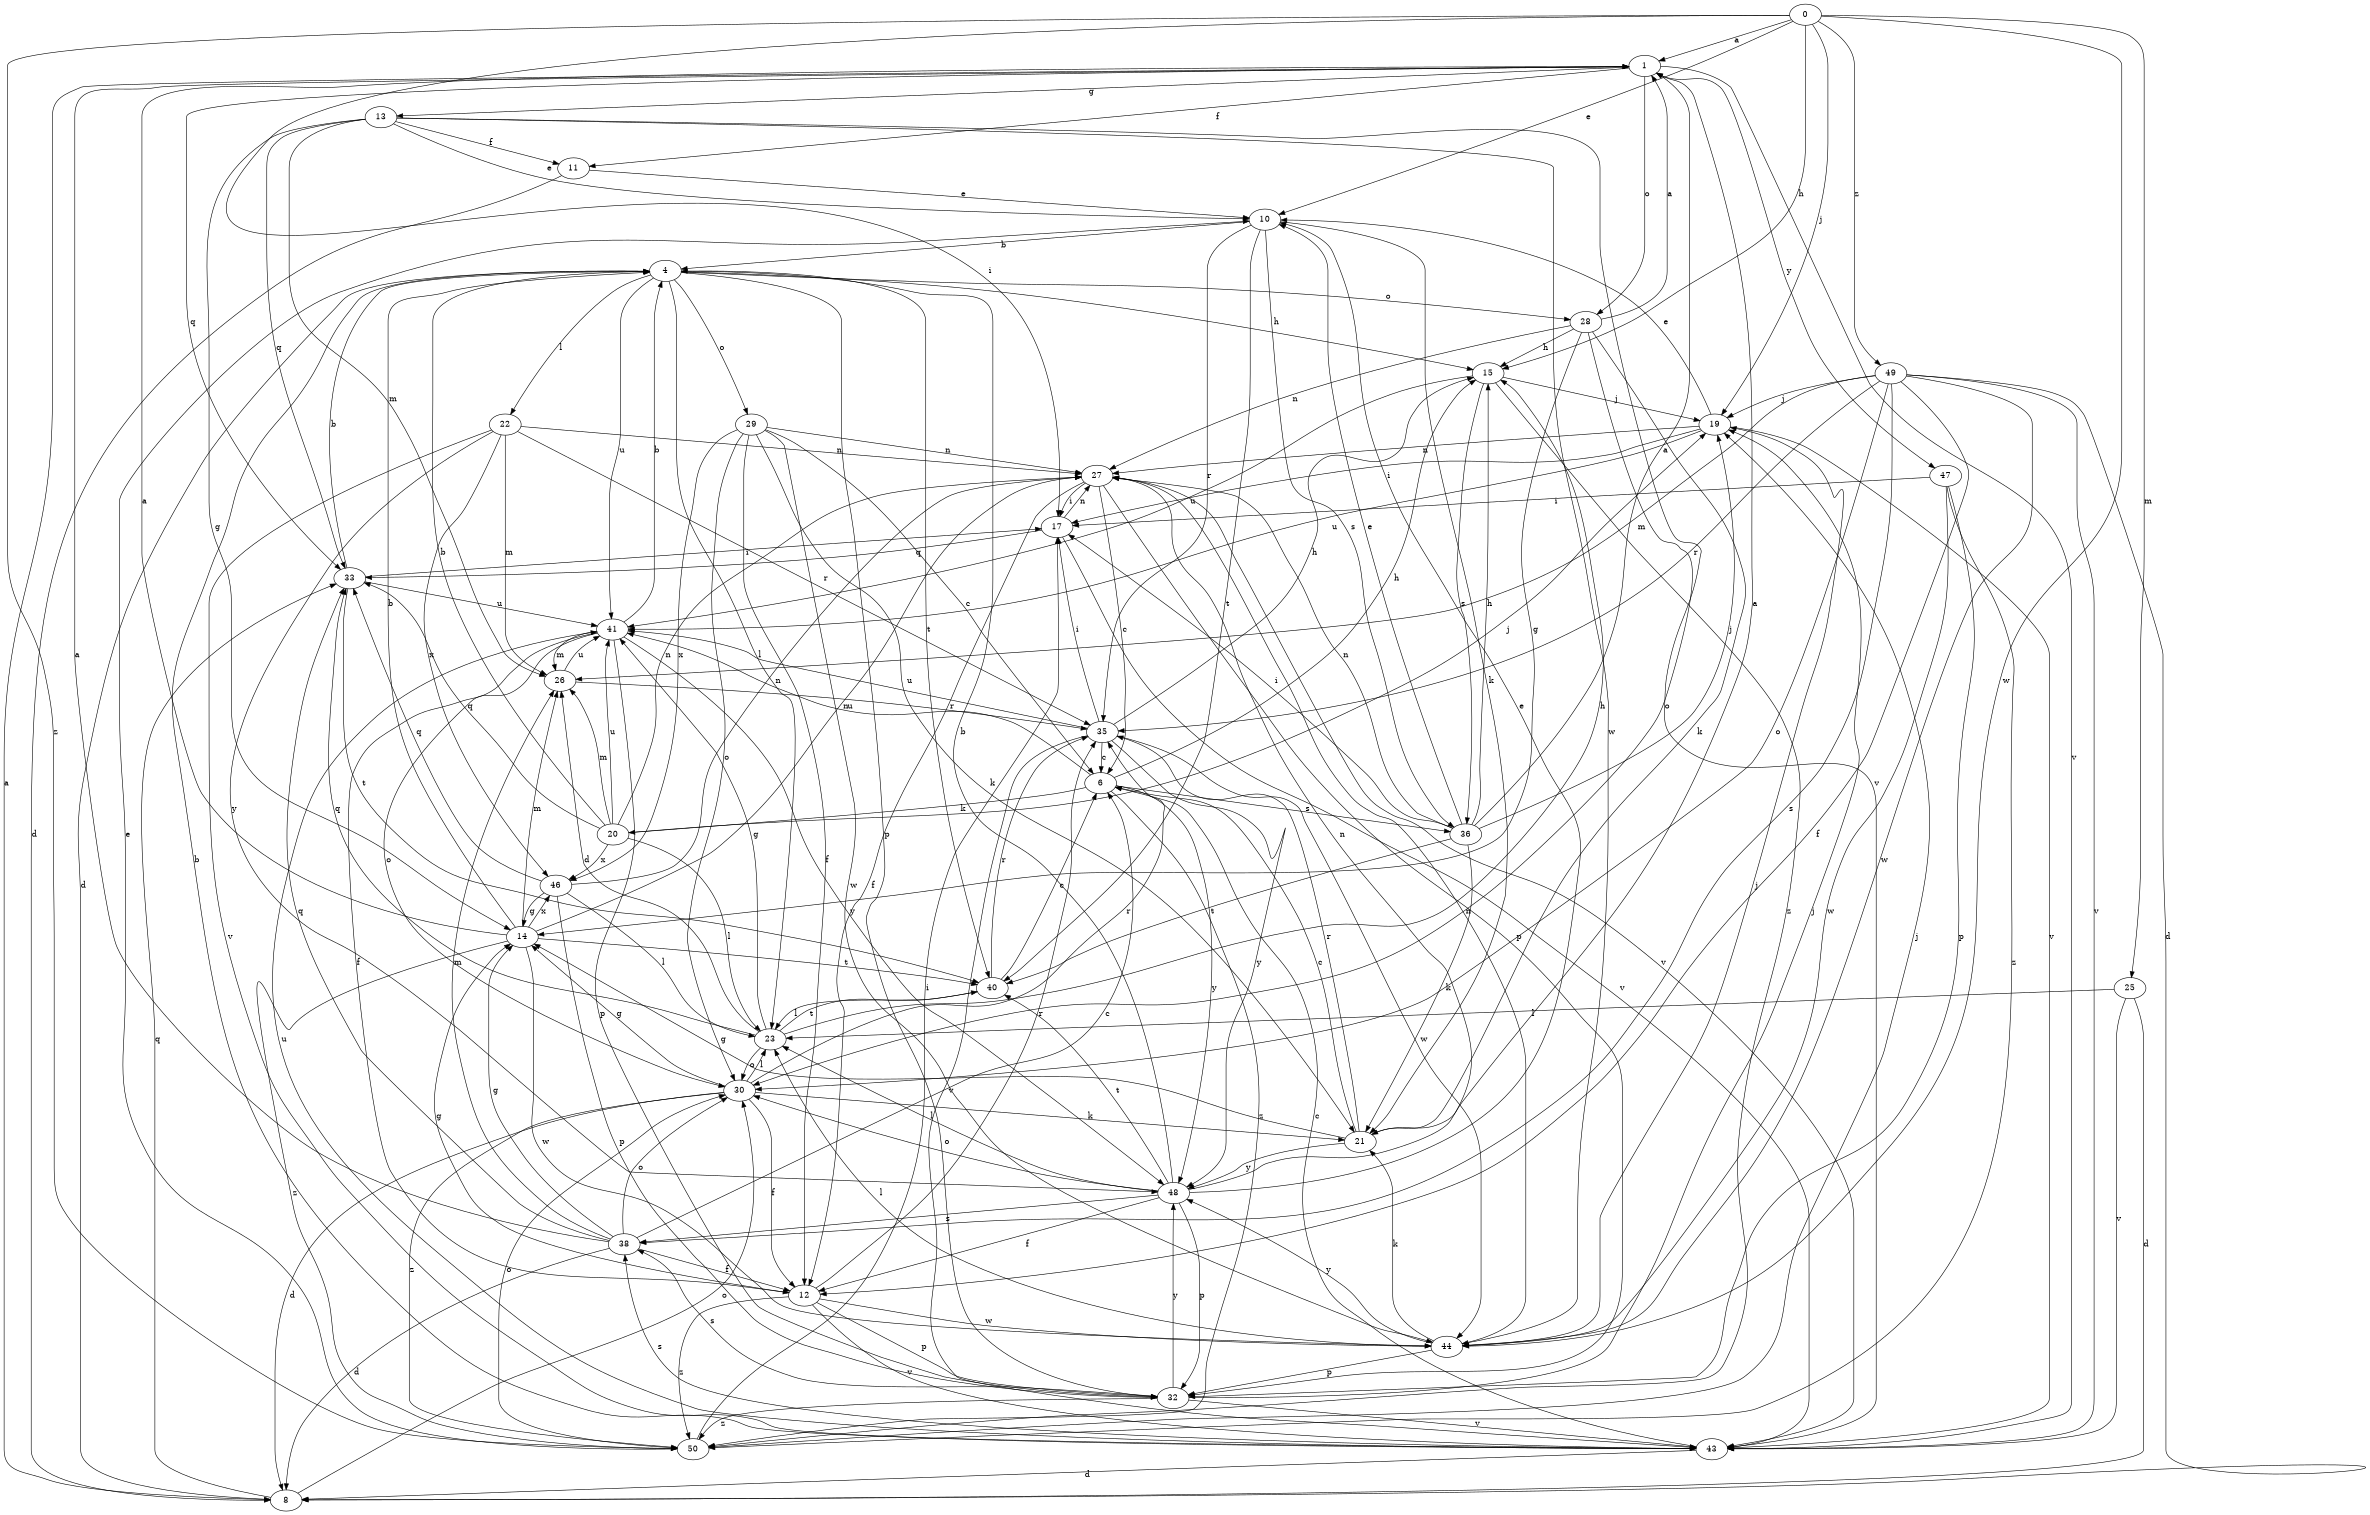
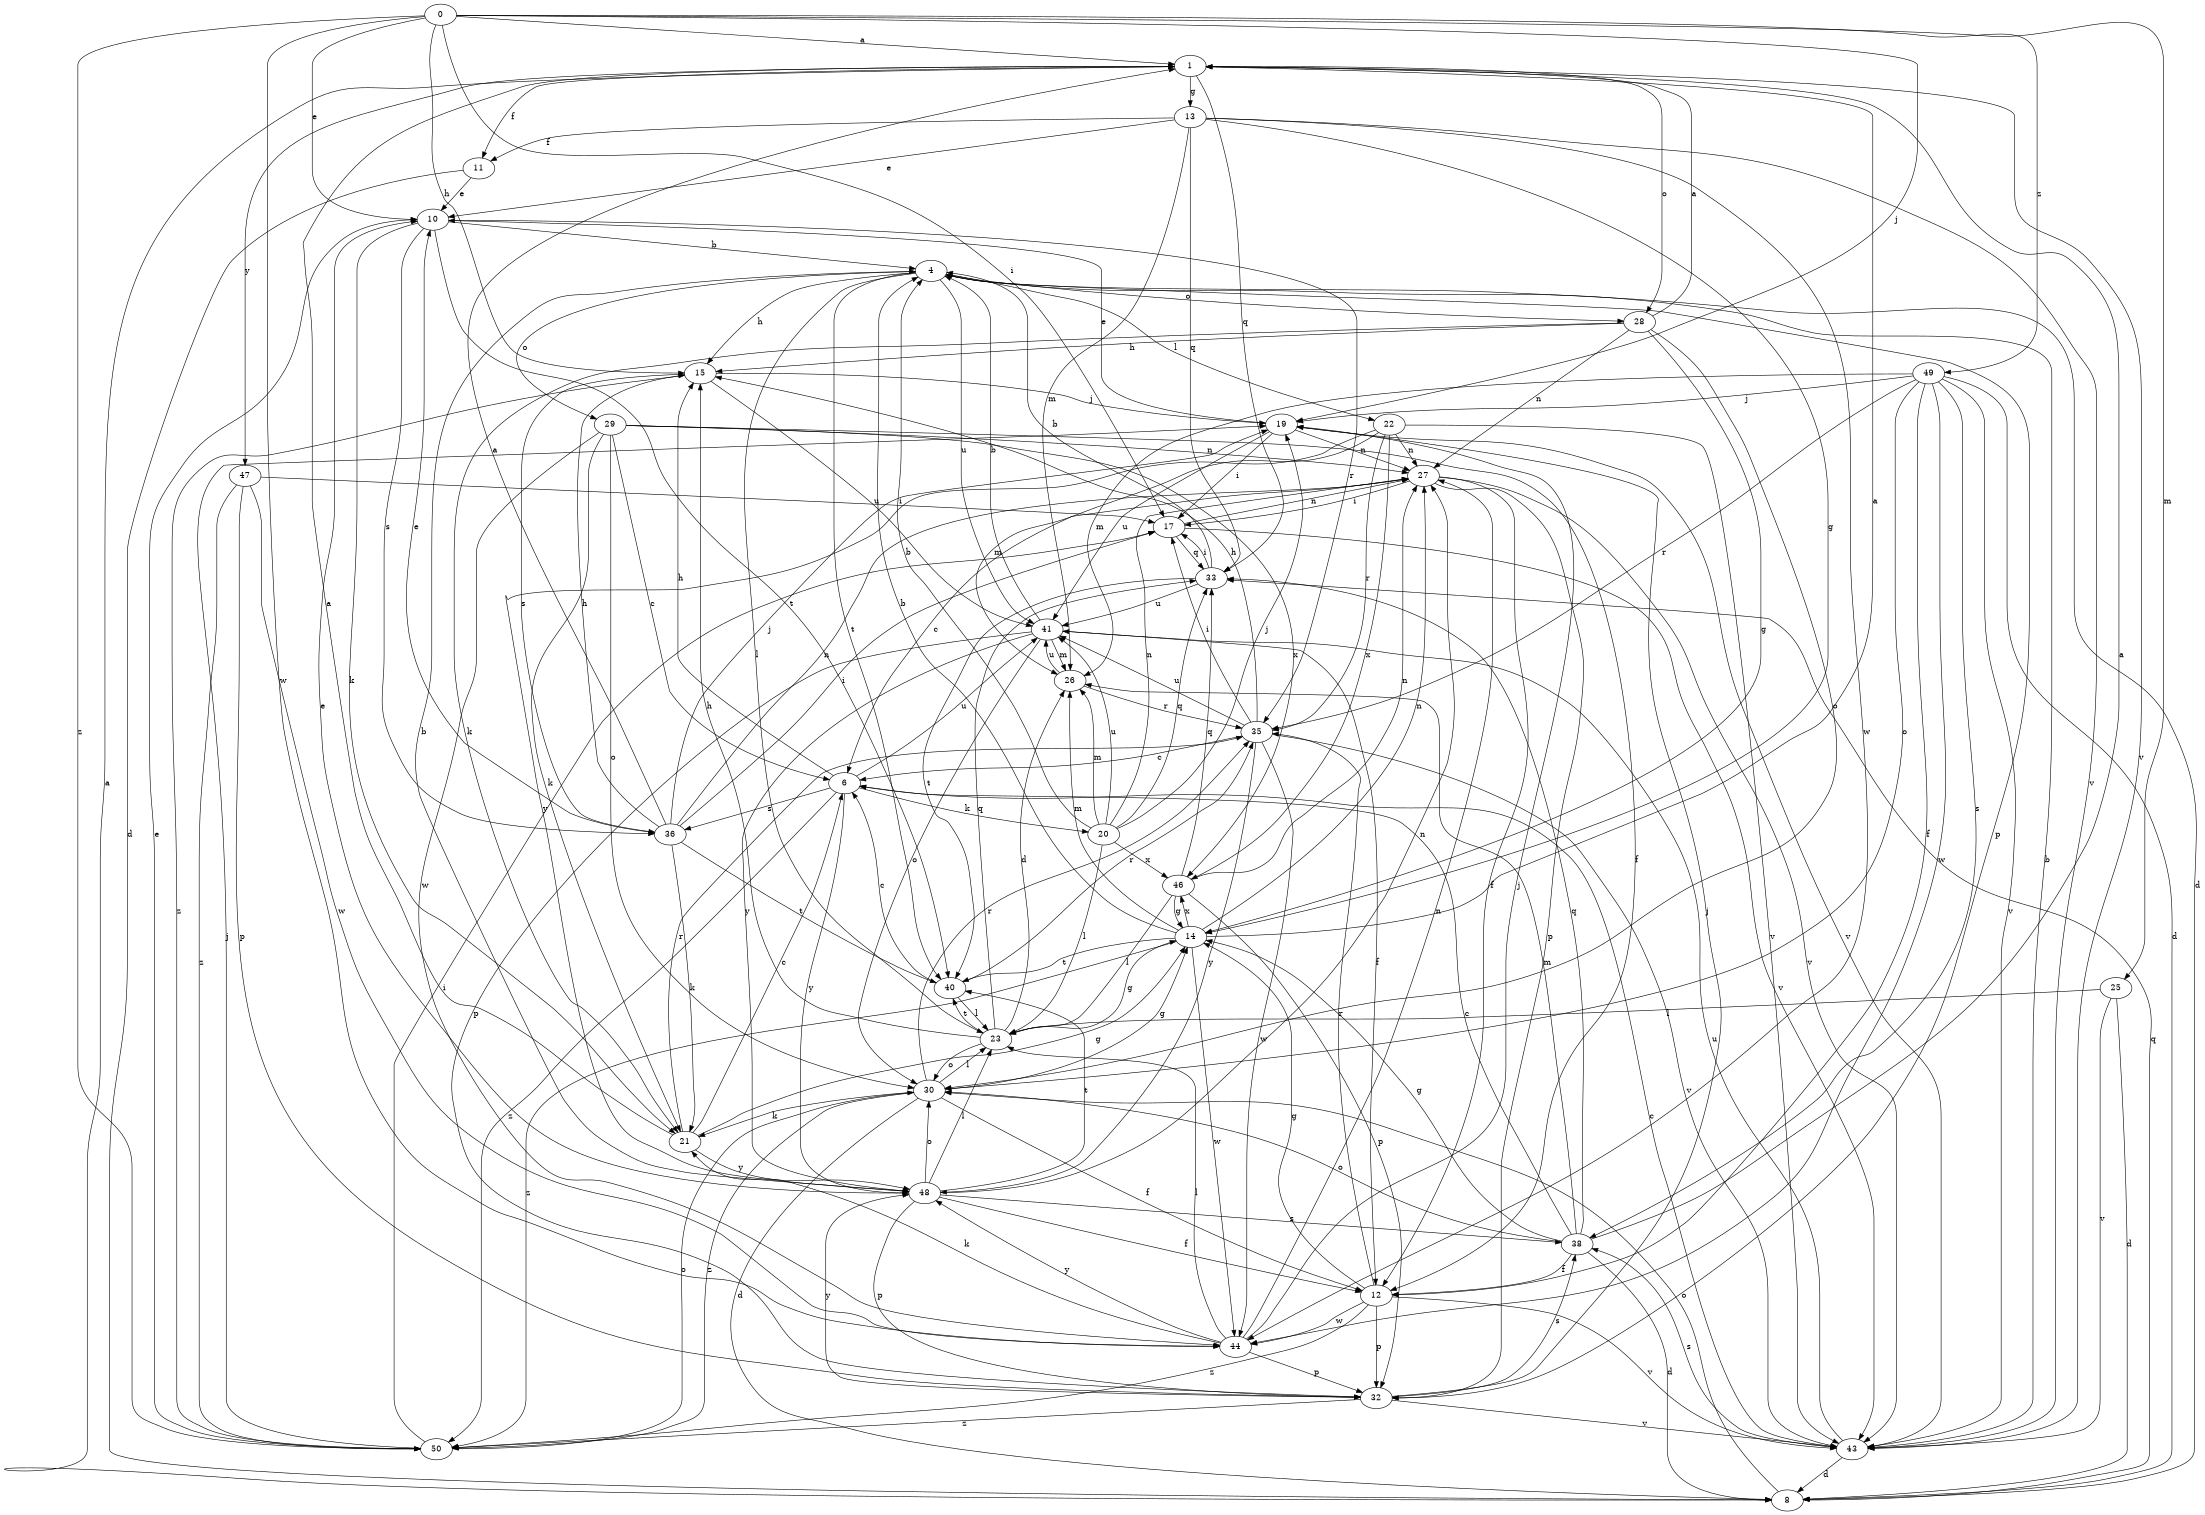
edge "23" -> "41": now "23" -> "14"
